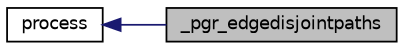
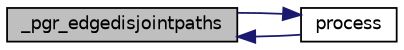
edge "process" -> "_pgr_edgedisjointpaths": added
